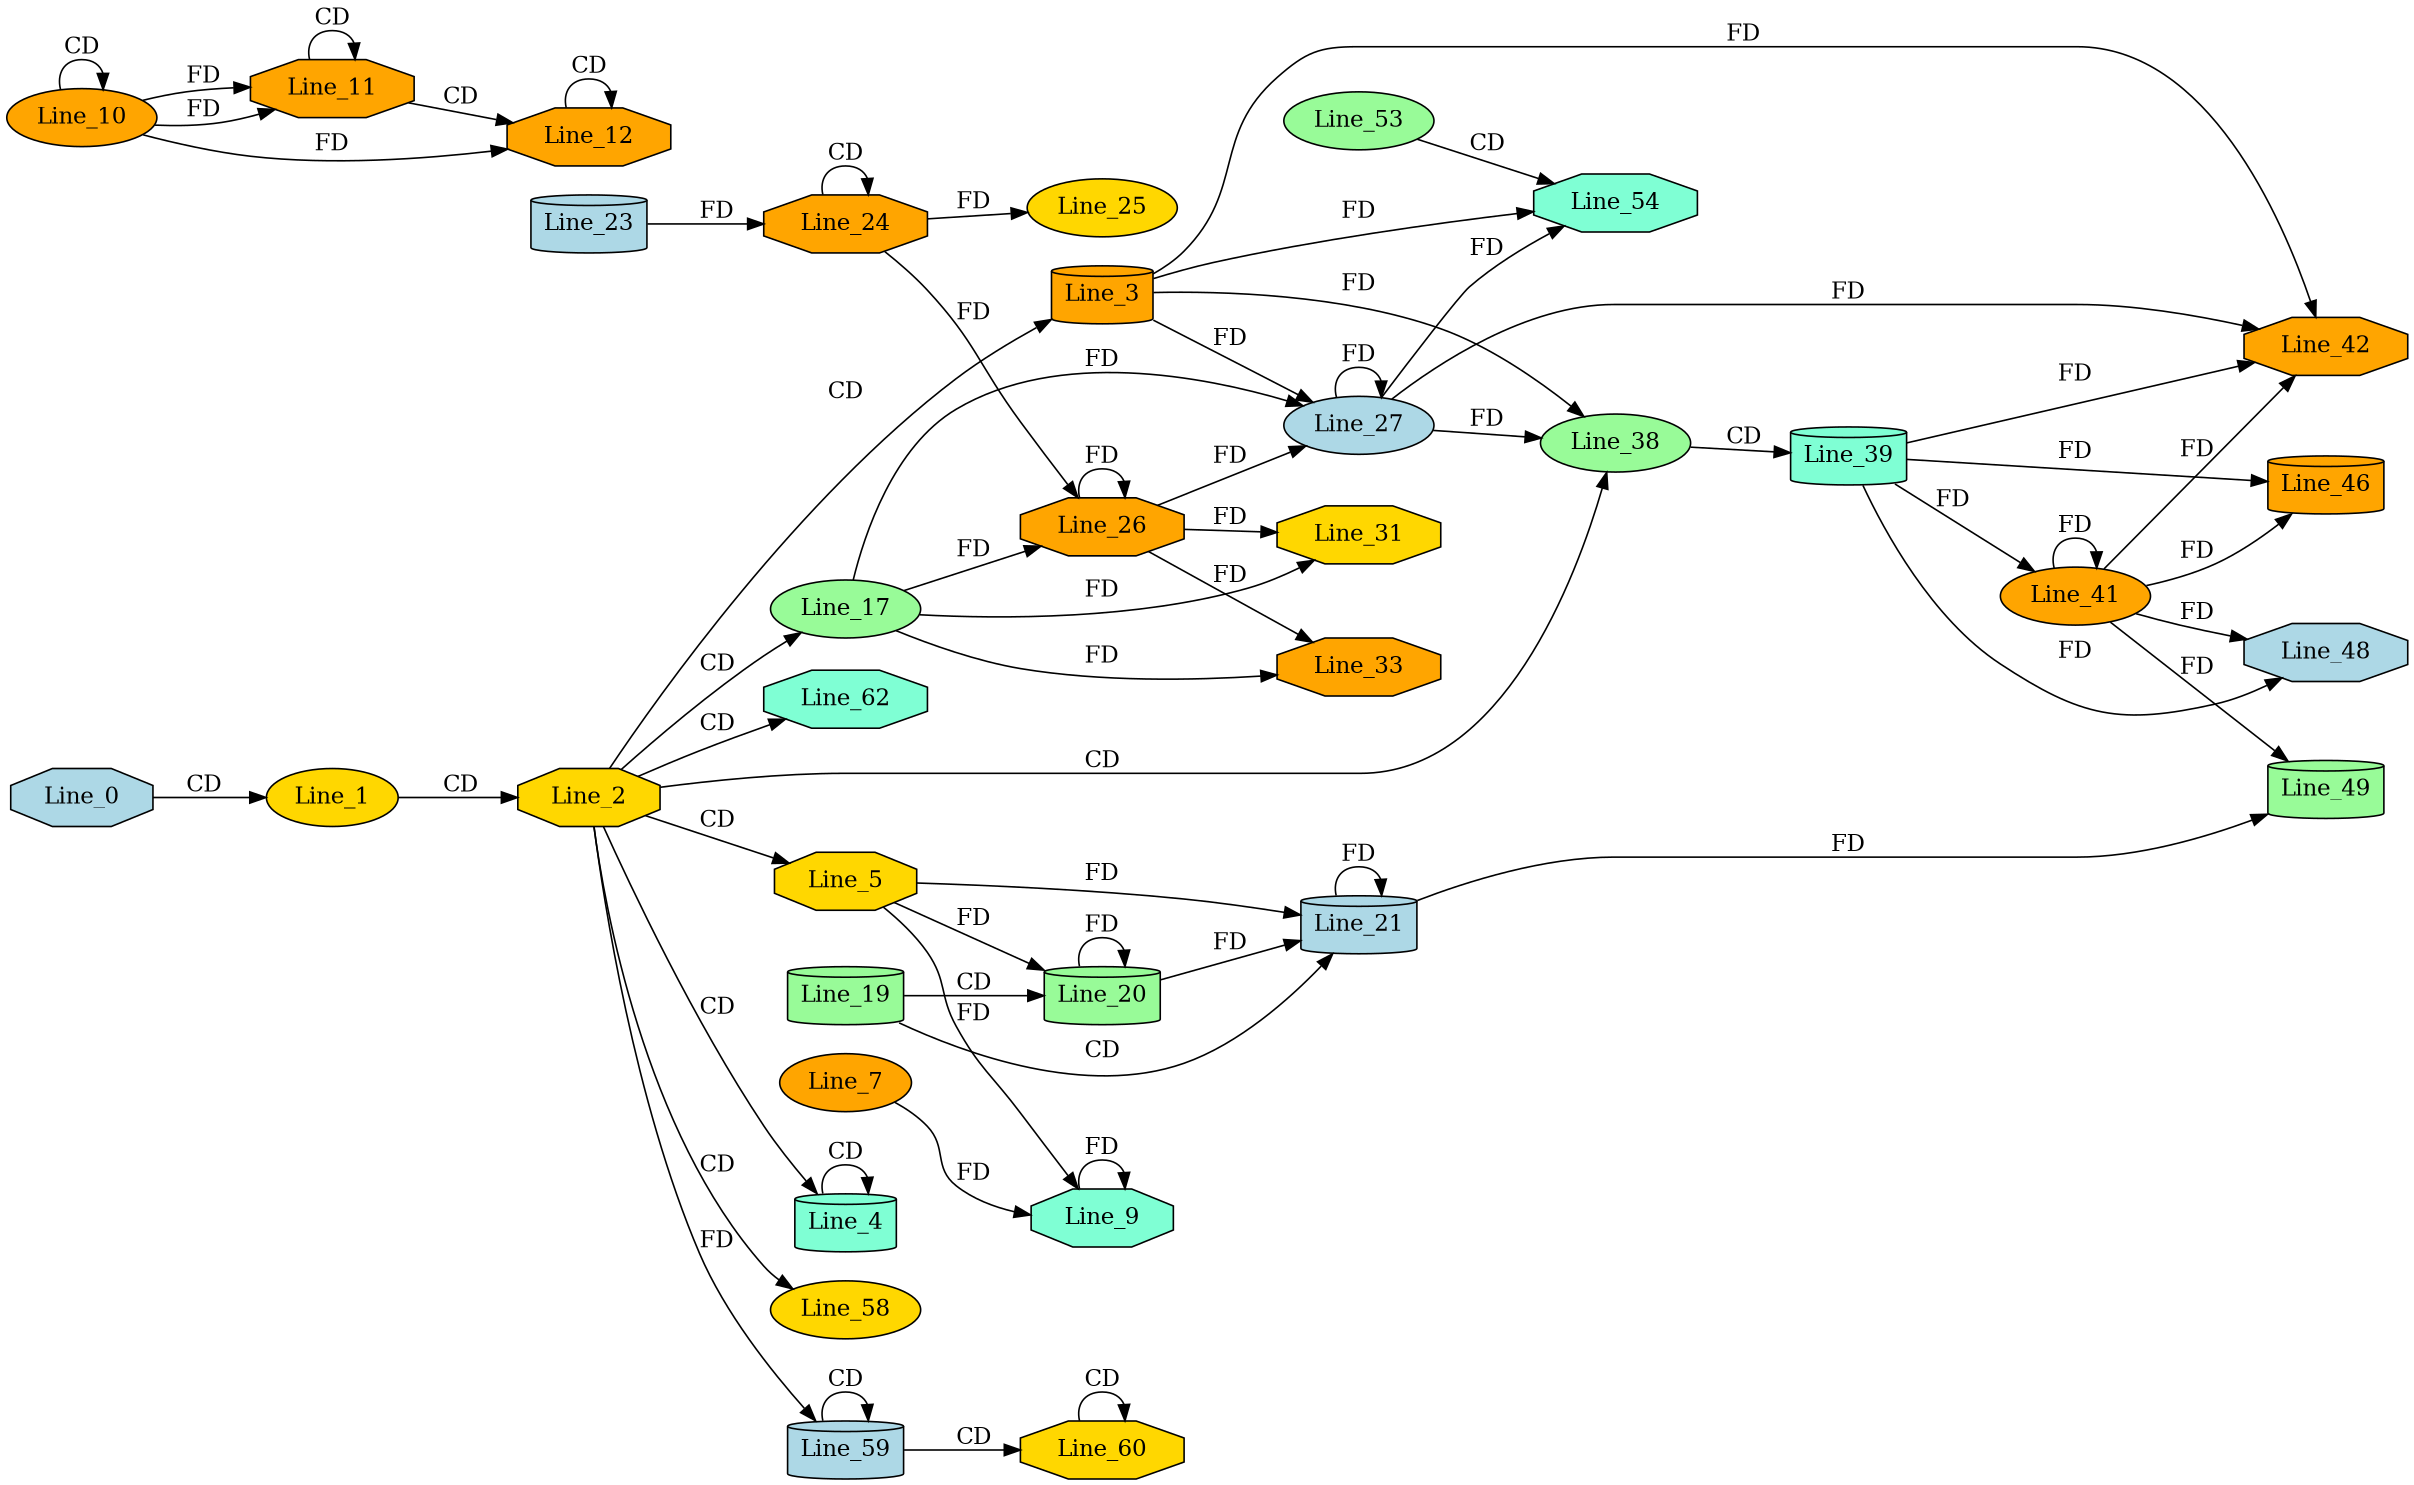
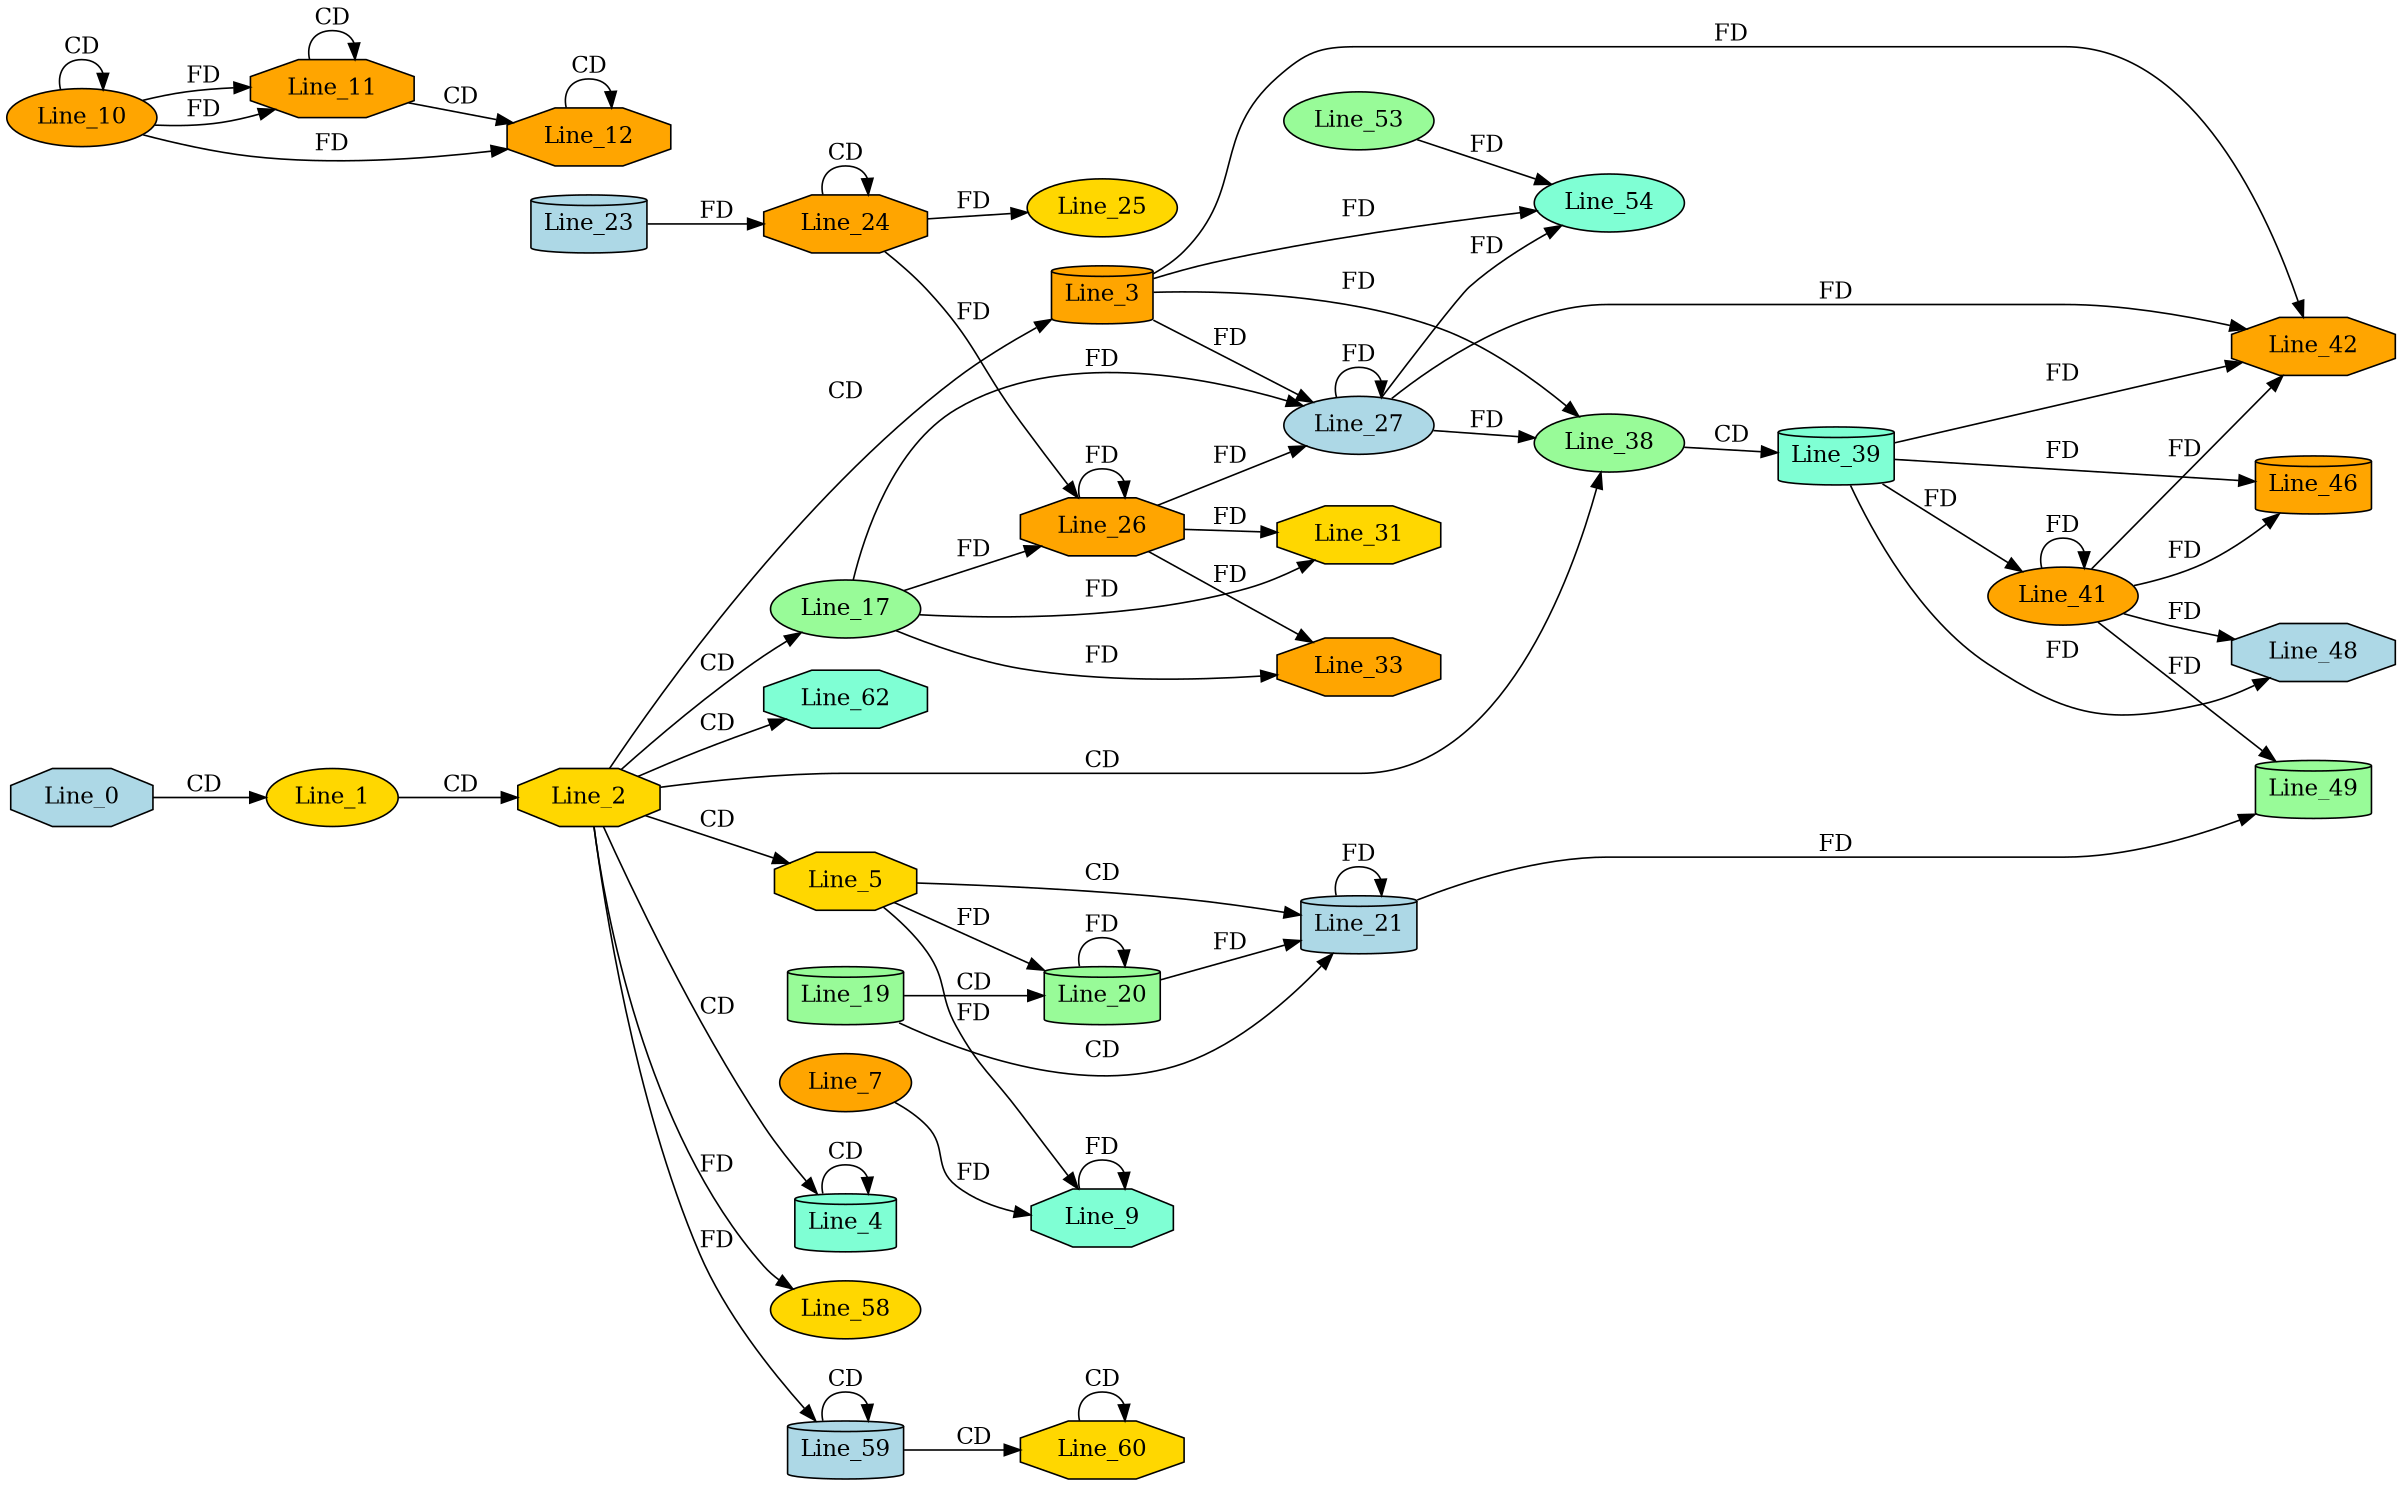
edge "Line_53" -> "Line_54": label "CD" -> "FD"
node "Line_54": shape octagon -> ellipse
edge "Line_5" -> "Line_21": label "FD" -> "CD"
edge "Line_2" -> "Line_58": label "CD" -> "FD"
